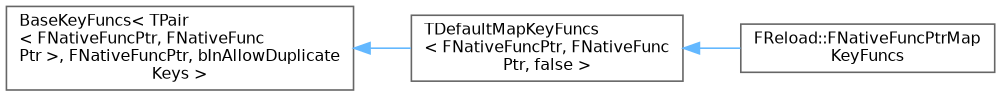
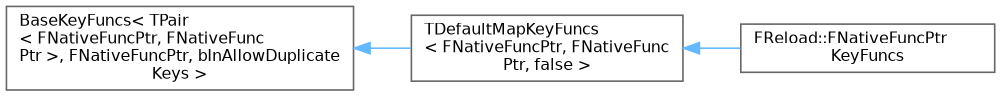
node "FReload::FNativeFuncPtrMap KeyFuncs": label "FReload::FNativeFuncPtrMap KeyFuncs" -> "FReload::FNativeFuncPtr KeyFuncs"
